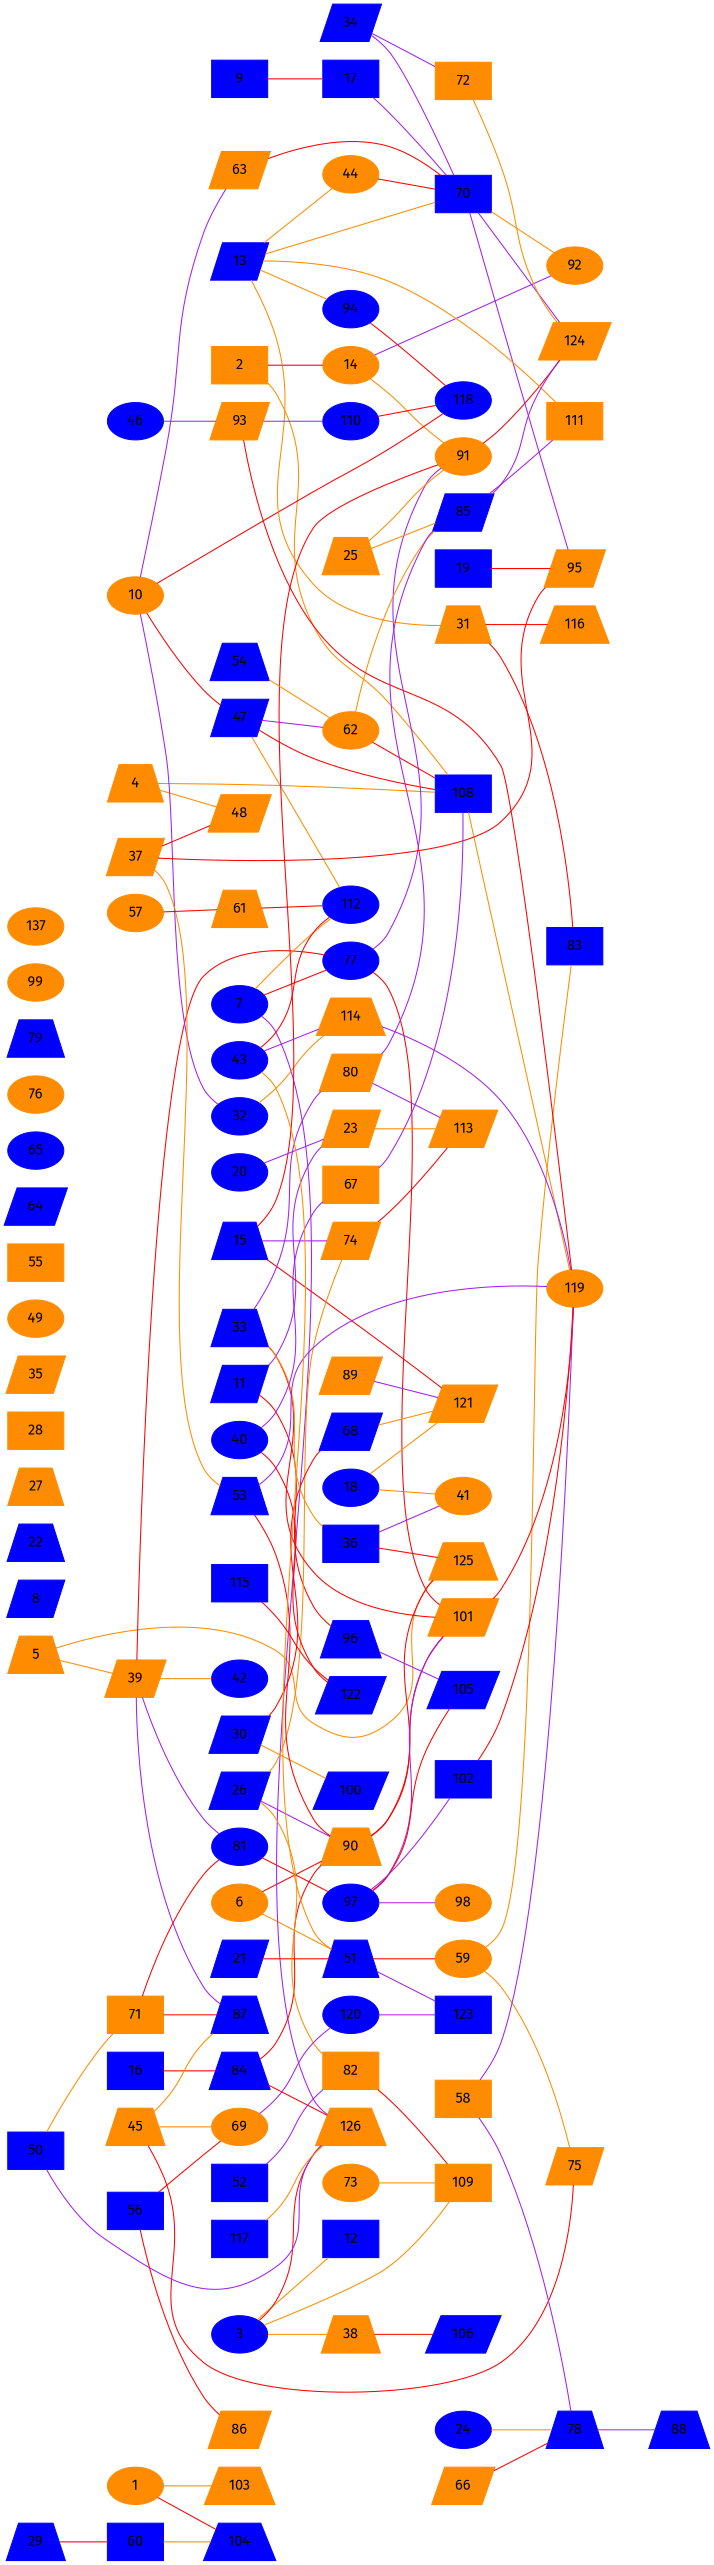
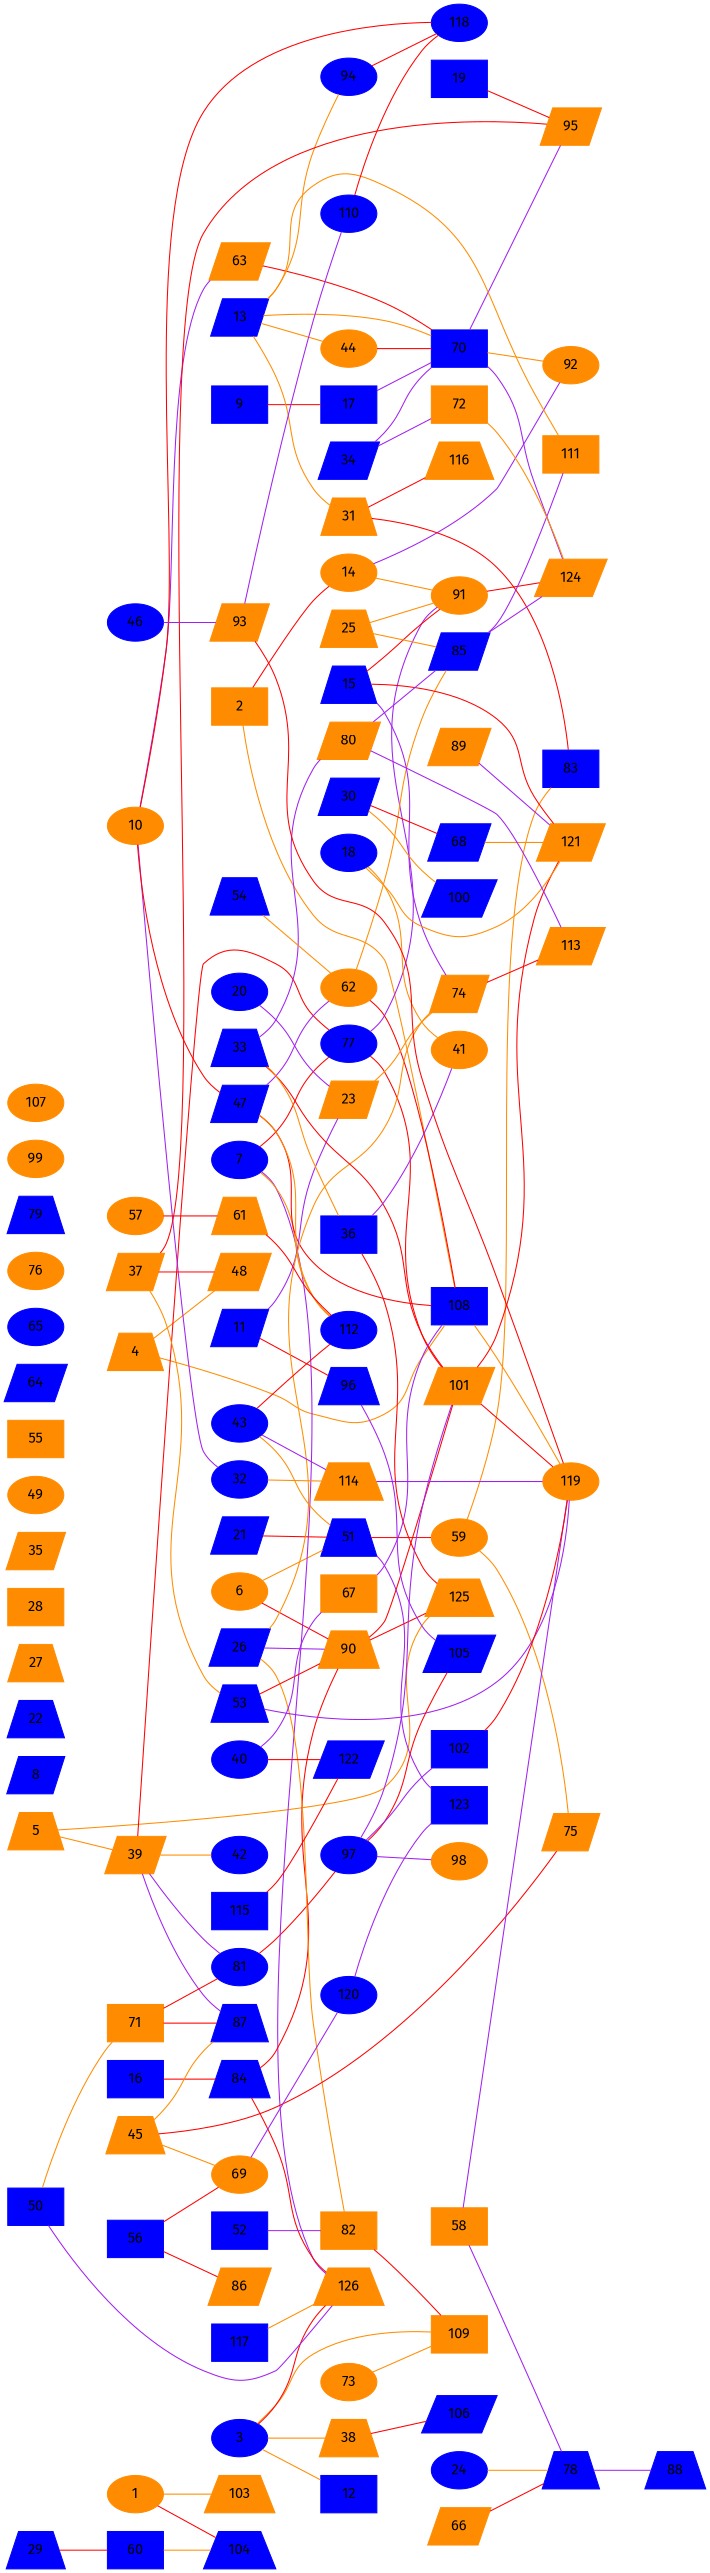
node "137": label "137" -> "107"
edge "121" -- "101": added
edge "23" -- "113": now "23" -- "74"
